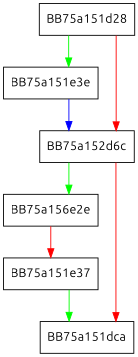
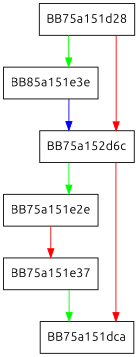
node "BB75a151e3e": label "BB75a151e3e" -> "BB85a151e3e"
node "BB75a156e2e": label "BB75a156e2e" -> "BB75a151e2e"
